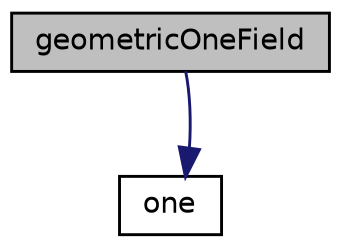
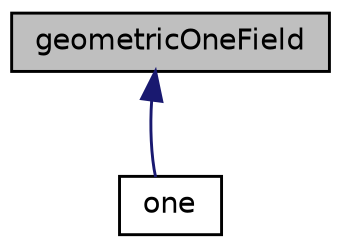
edge "geometricOneField" -> "one": reversed
